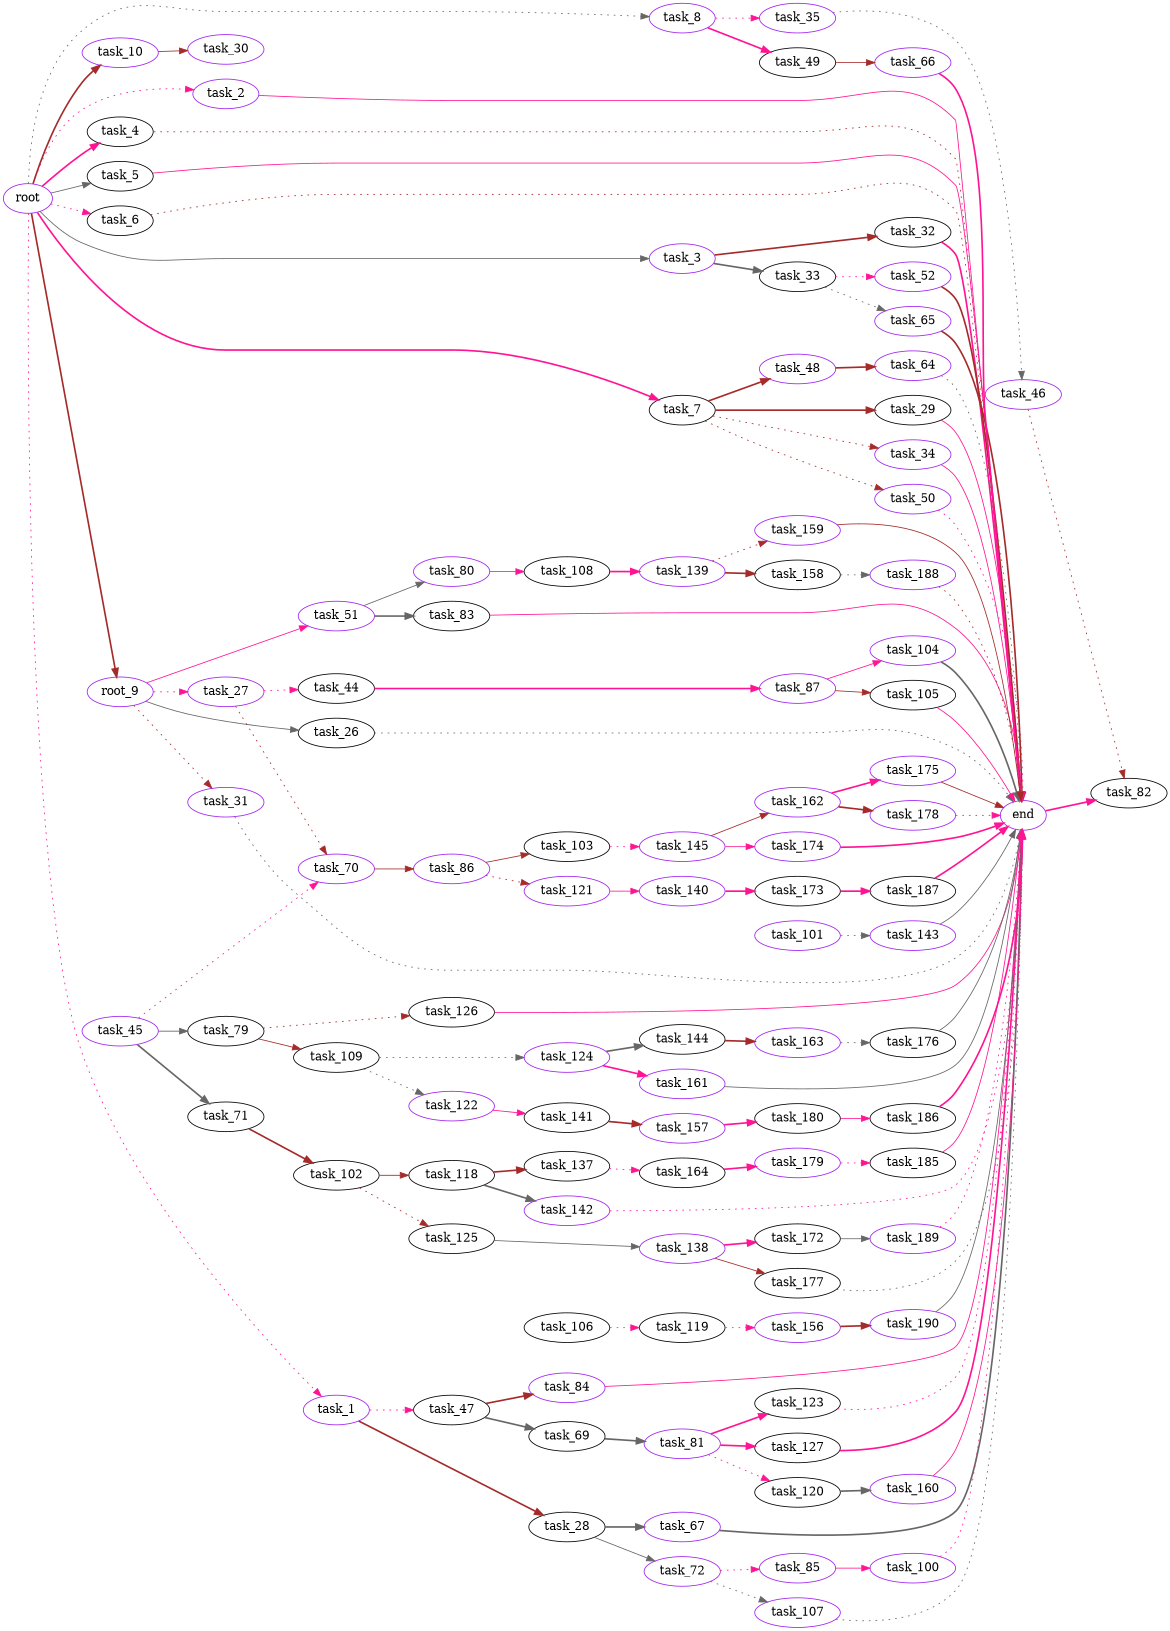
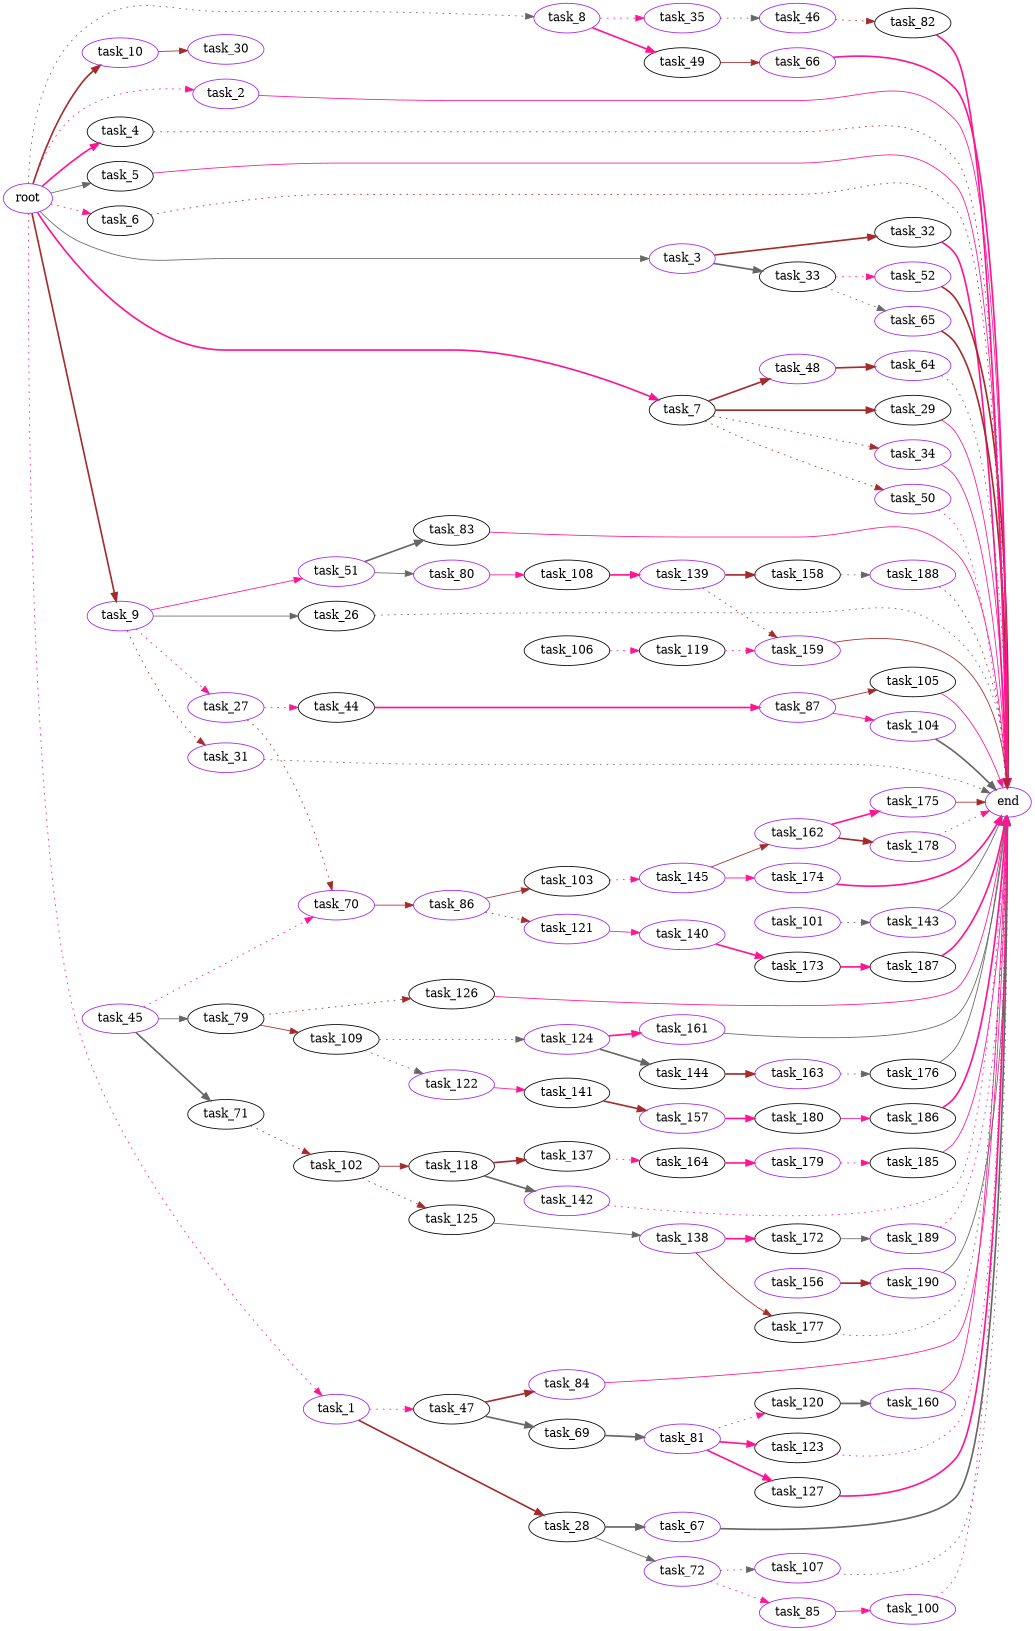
node "root_9": label "root_9" -> "task_9"
edge "end" -> "task_82": reversed
edge "task_71" -> "task_102": style bold -> dotted
edge "task_119" -> "task_156": now "task_119" -> "task_159"
